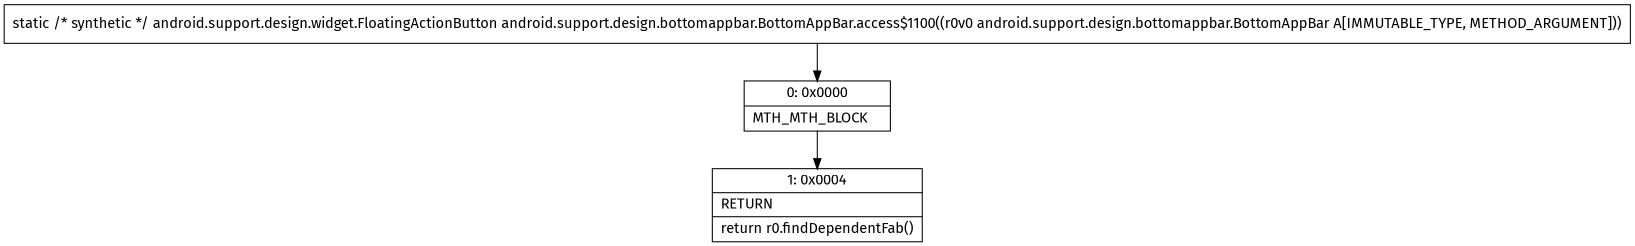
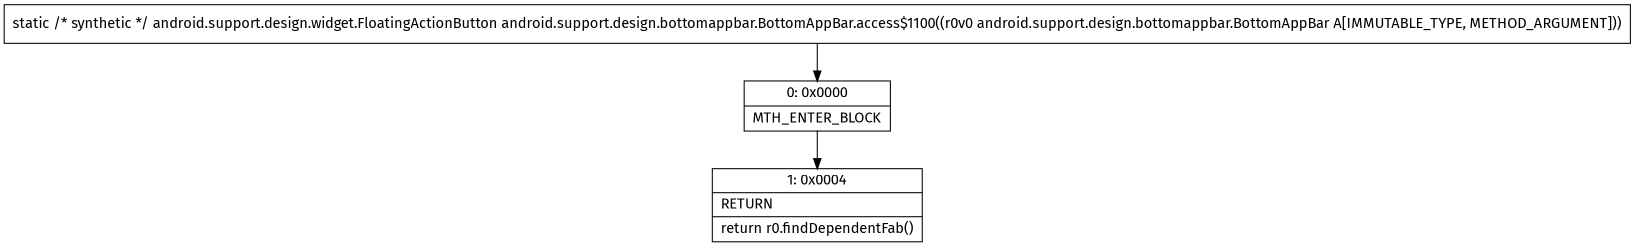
node "0: 0x0000": text "MTH_MTH_BLOCK" -> "MTH_ENTER_BLOCK"
